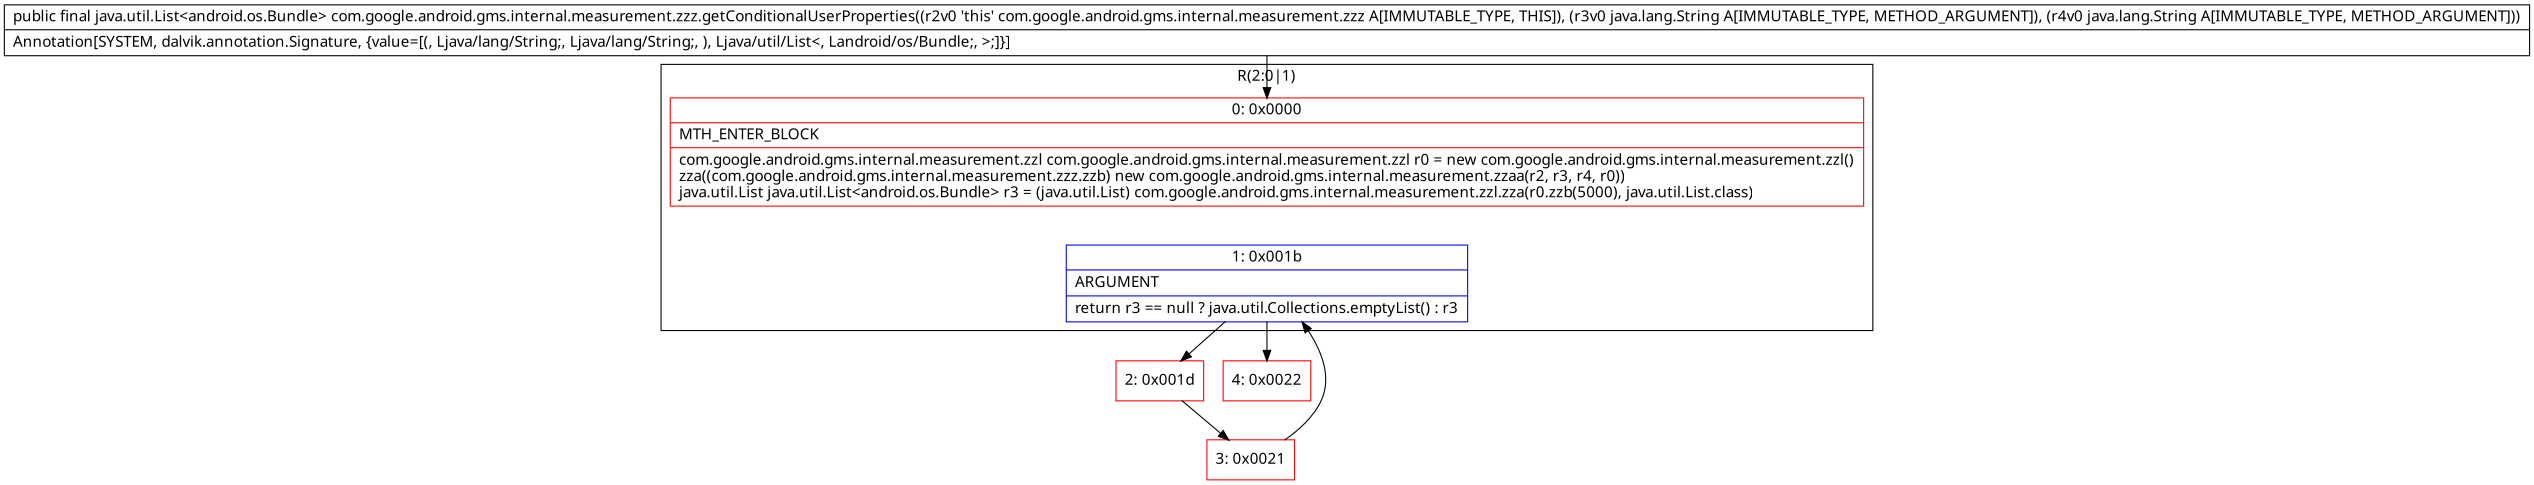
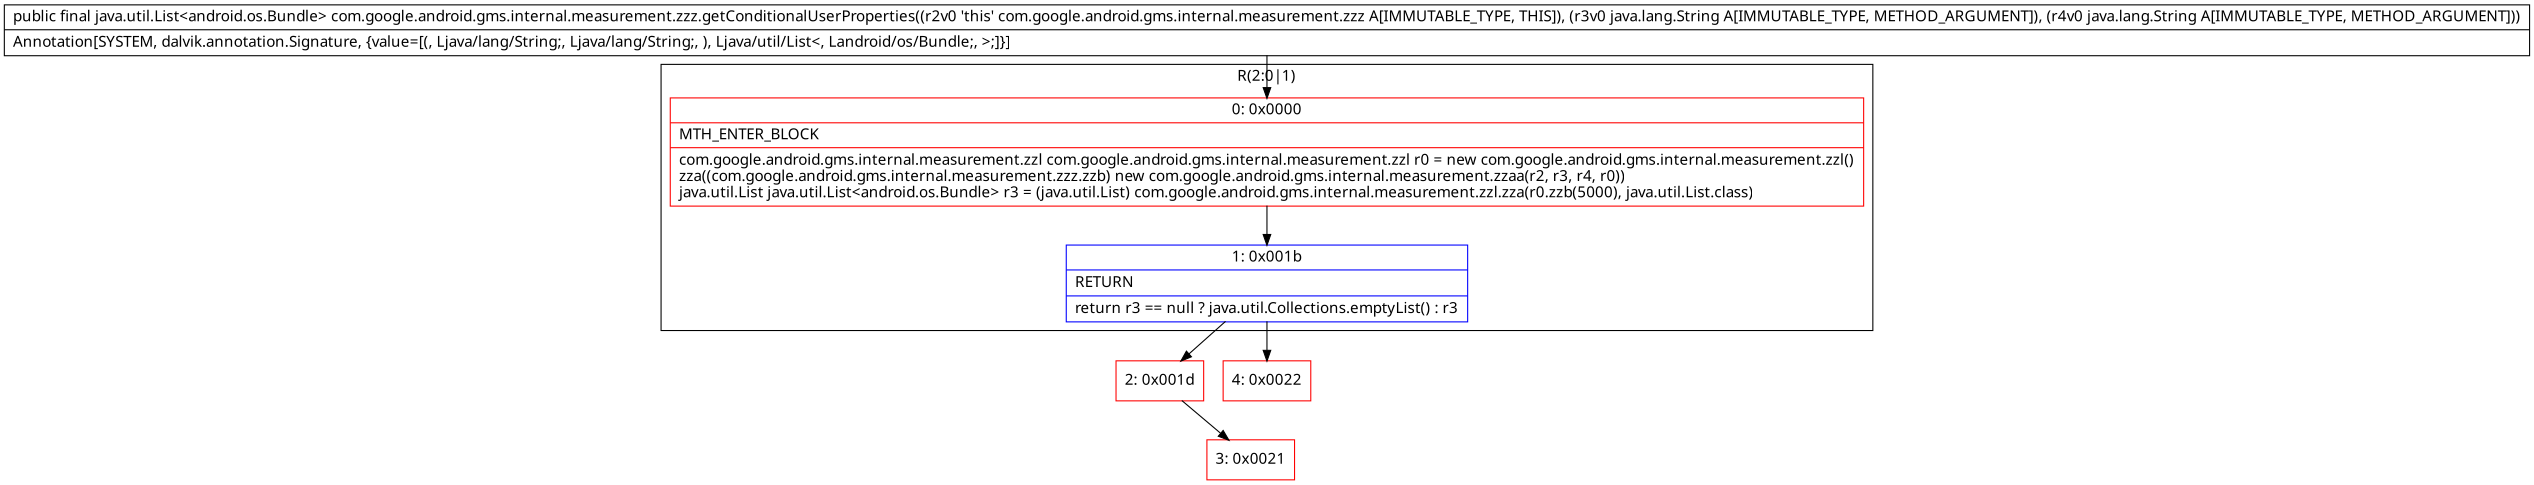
node "1: 0x001b": text "ARGUMENT" -> "RETURN"
edge "3: 0x0021" -> "1: 0x001b": now "0: 0x0000" -> "1: 0x001b"
